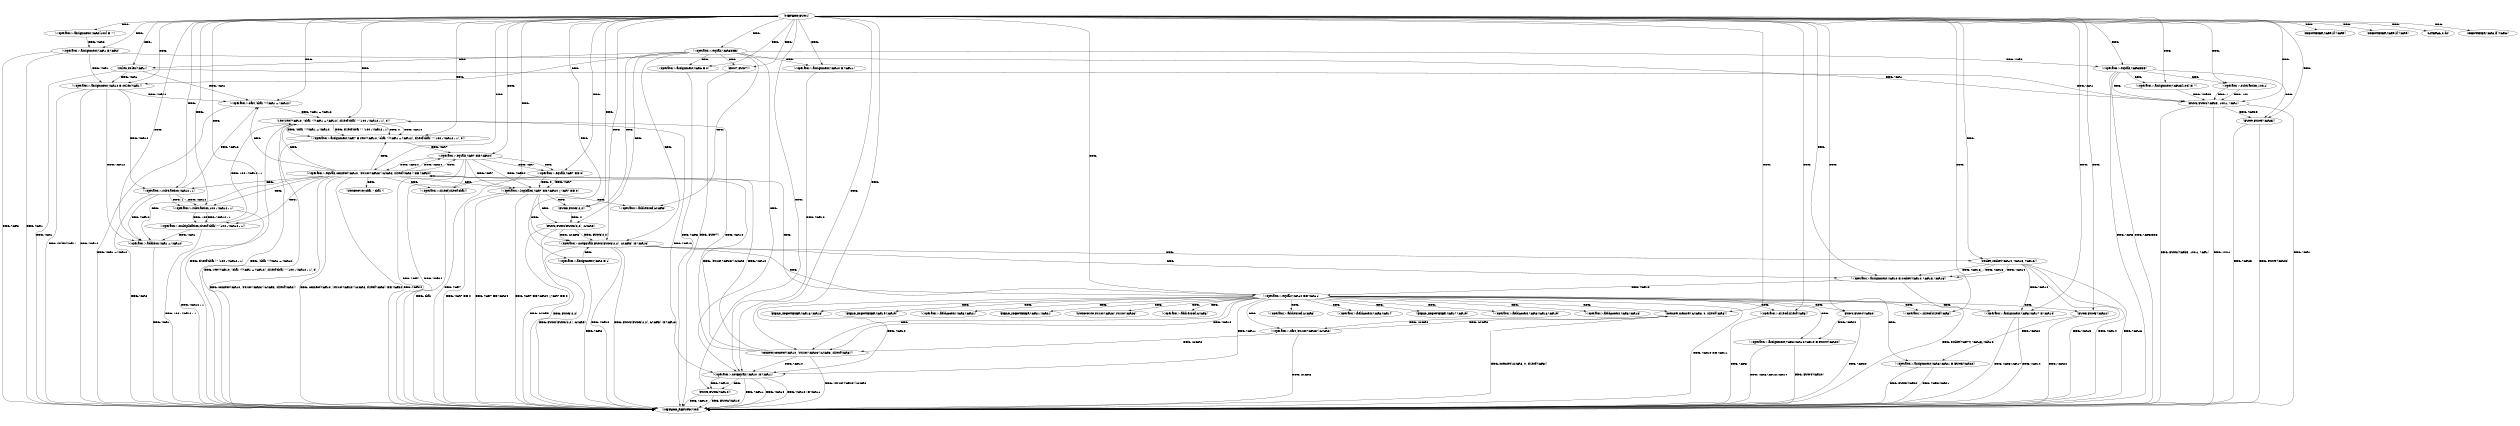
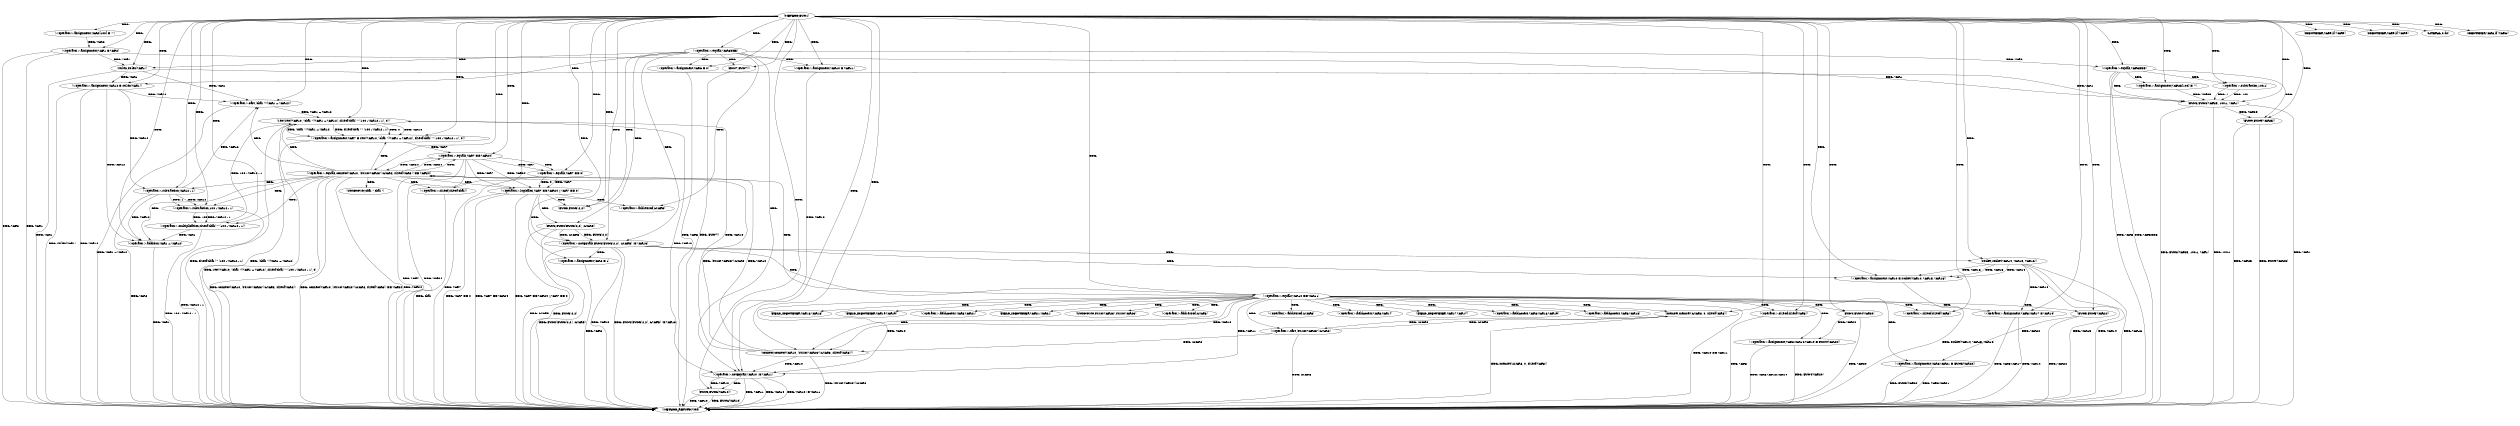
edge "(METHOD,FUN1)" -> "(strlen,strlen(VAR1))": label "CDG: " -> "DDG: "
edge "(<operator>.assignment,VAR1 = VAR2)" -> "(<operator>.assignment,VAR12 = strlen(VAR1))": now "(<operator>.assignment,VAR1 = VAR2)" -> "(strlen,strlen(VAR1))"
edge "(FUN3,FUN3(2,2))" -> "(FUN2,FUN2(FUN3(2,2), &VAR5))": removed, label "DDG: 2"
edge "(<operator>.assignment,VAR6 = 1)" -> "(<operator>.notEquals,FUN2(FUN3(2,2), &VAR5) != VAR13)": reversed
edge "(<operator>.assignment,VAR10 = socket(VAR14, VAR15, VAR16))" -> "(<operator>.equals,VAR10 == VAR11)": removed, label "DDG: VAR10"
node "(FIELD_IDENTIFIER,VAR17,VAR19)": label "(FIELD_IDENTIFIER,VAR17,VAR19)" -> "(FIELD_IDENTIFIER,VAR17,VAR17)"
edge "(<operator>.assignment,VAR10 = socket(VAR14, VAR15, VAR16))" -> "(METHOD_RETURN,void)": label "DDG: socket(VAR74, VAR15, VAR16)" -> "DDG: socket(VAR14, VAR15, VAR16)"
